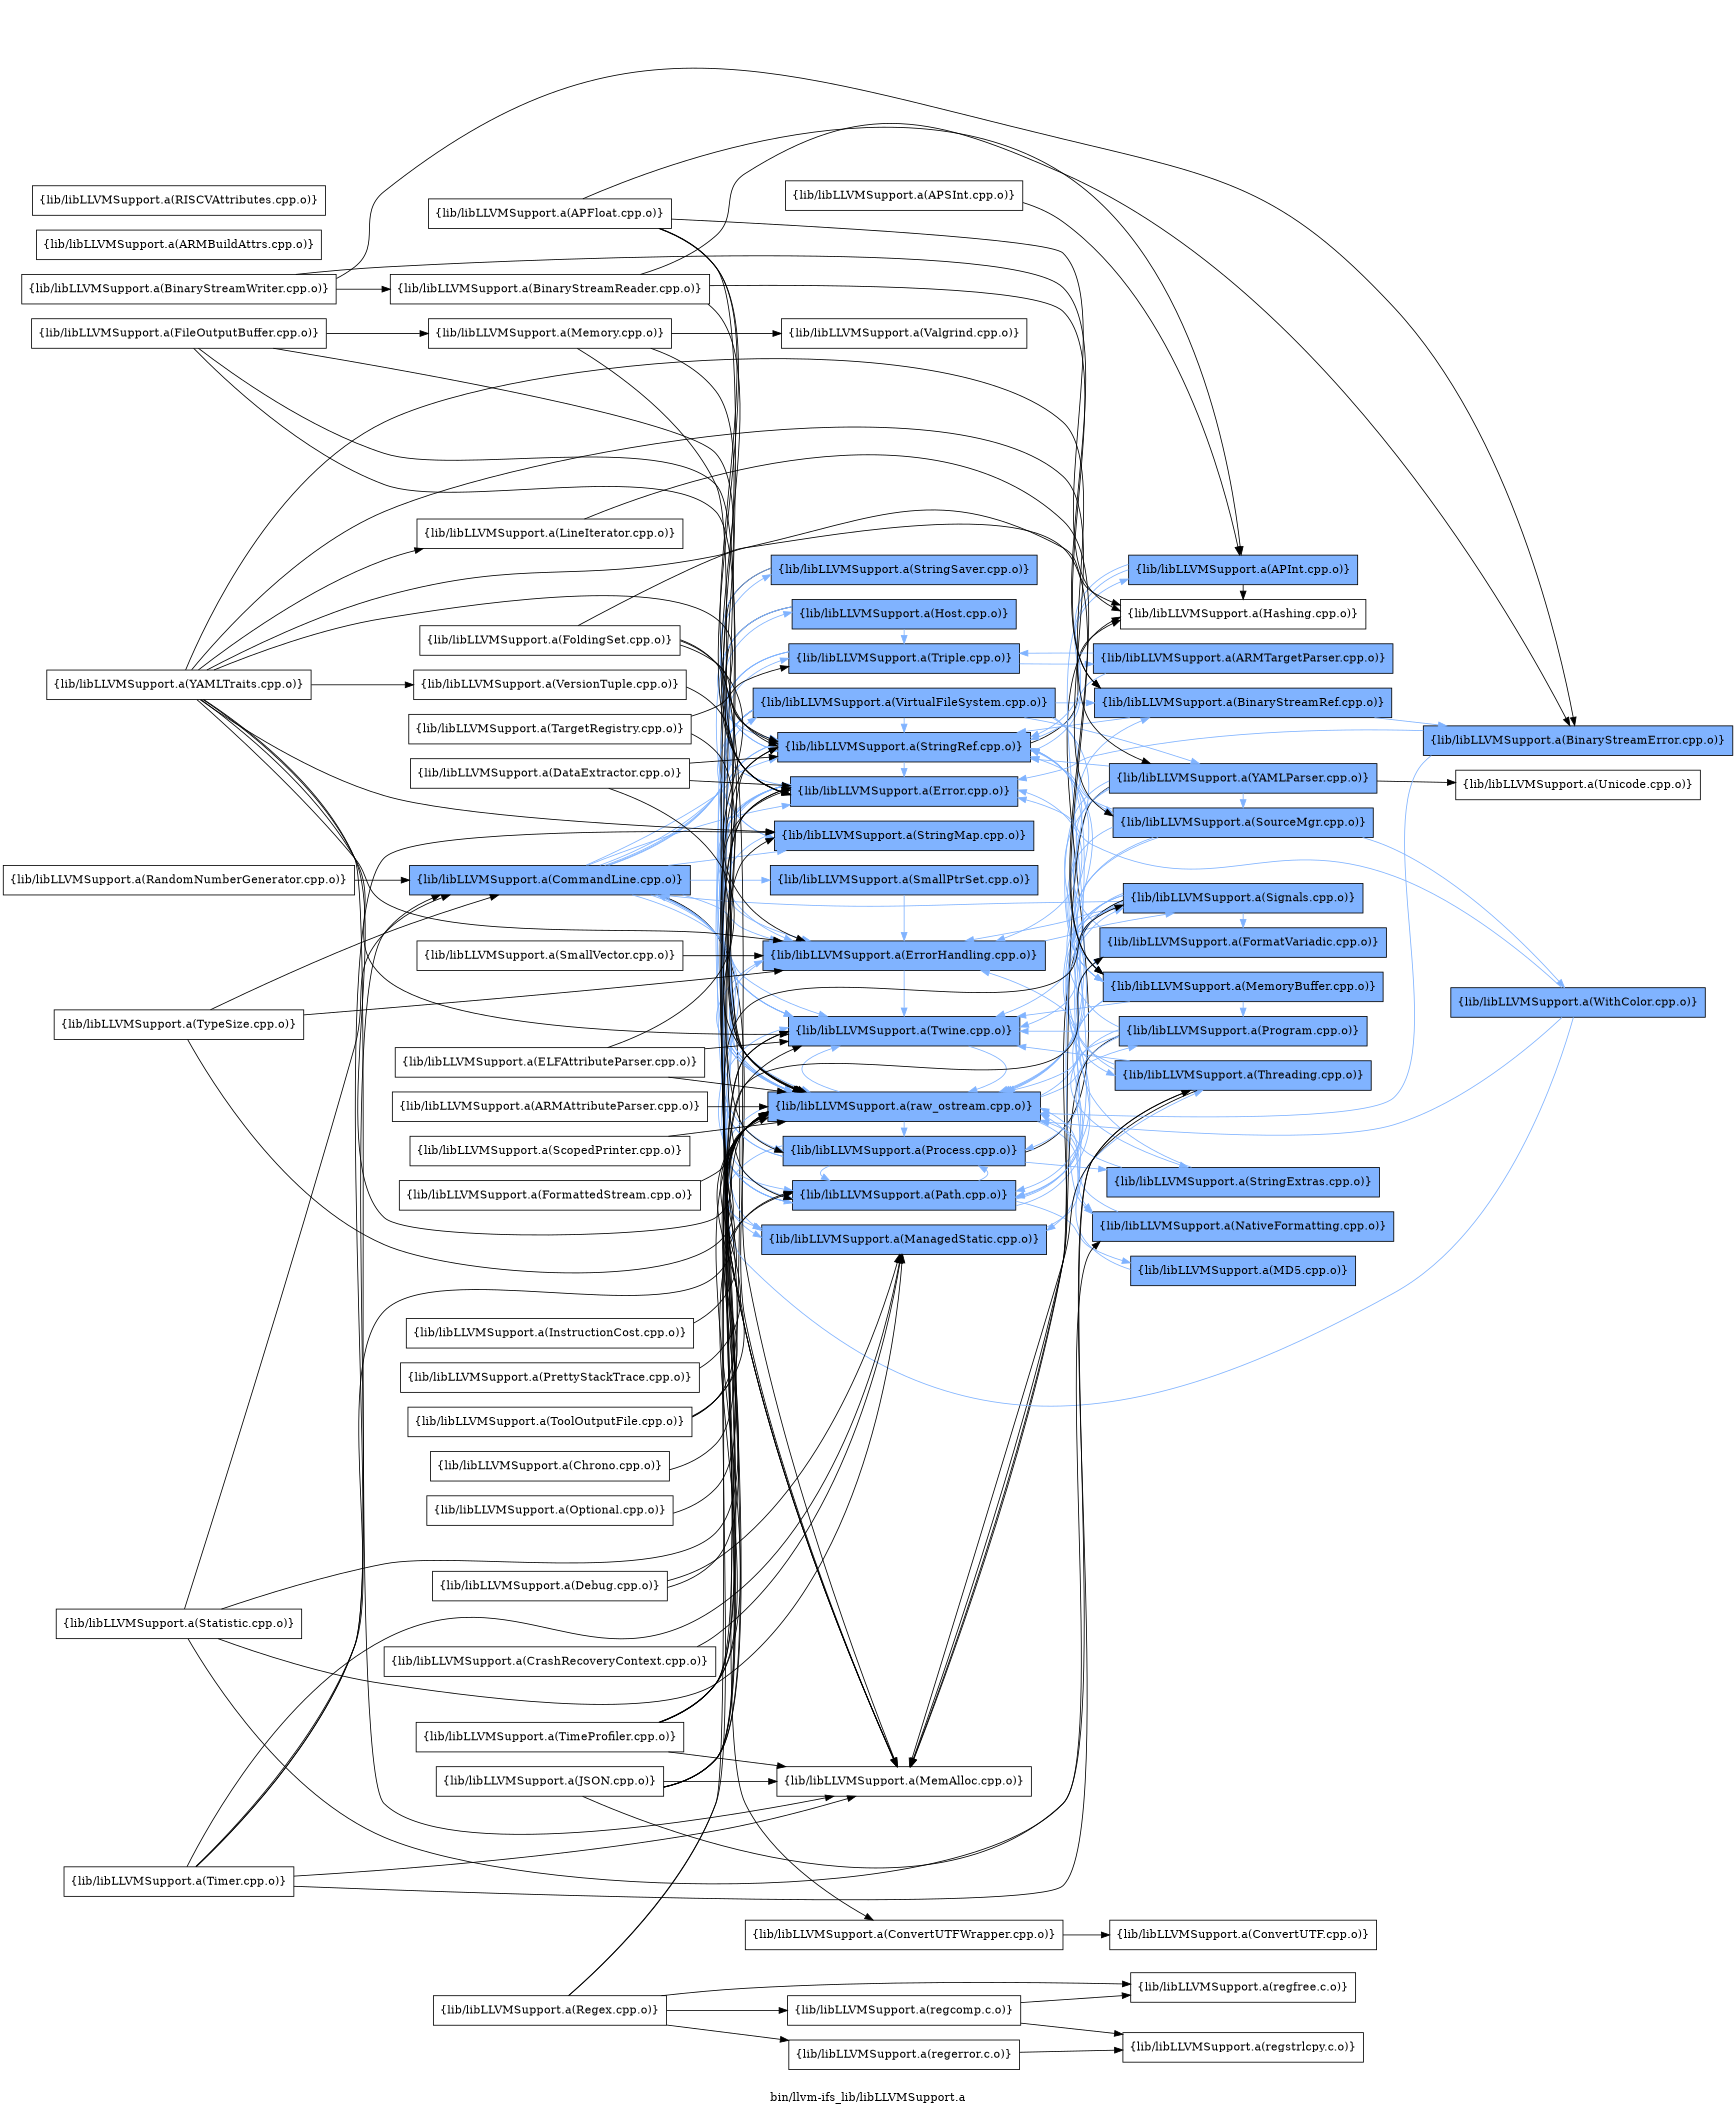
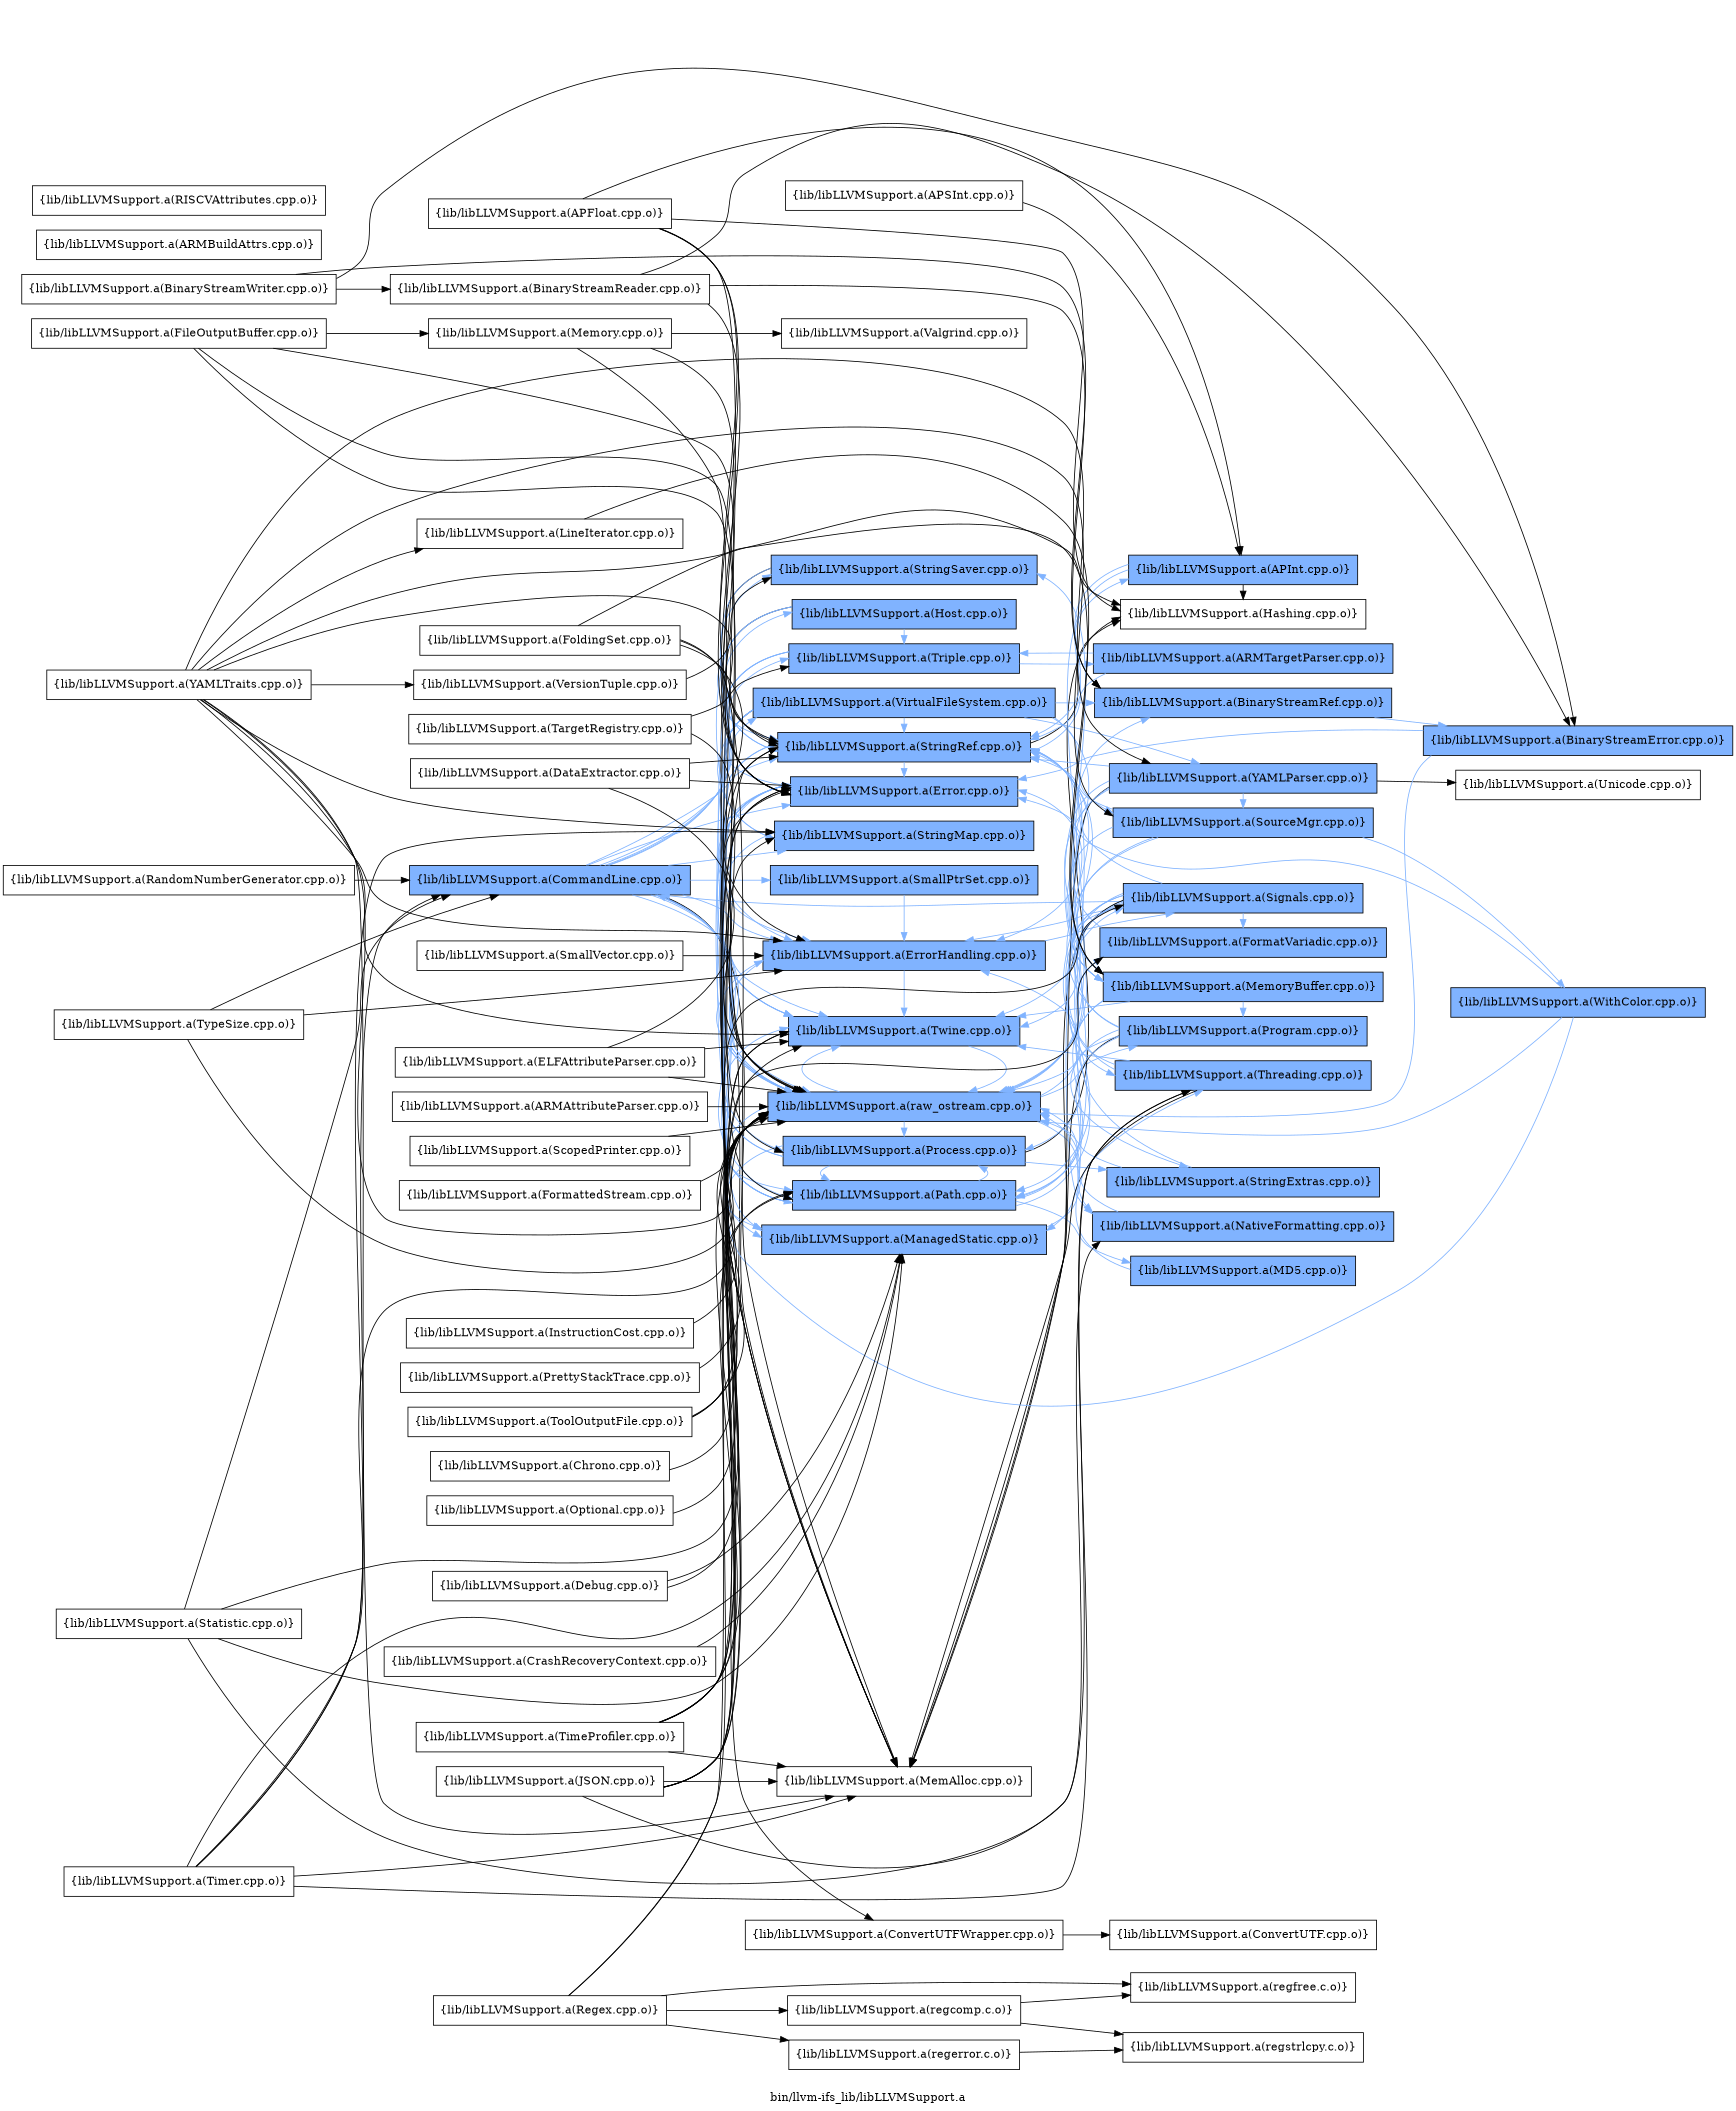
edge "{lib/libLLVMSupport.a(BinaryStreamRef.cpp.o)}" -> "{lib/libLLVMSupport.a(StringRef.cpp.o)}": now "{lib/libLLVMSupport.a(Signals.cpp.o)}" -> "{lib/libLLVMSupport.a(StringRef.cpp.o)}"
edge "{lib/libLLVMSupport.a(VersionTuple.cpp.o)}" -> "{lib/libLLVMSupport.a(raw_ostream.cpp.o)}": now "{lib/libLLVMSupport.a(VersionTuple.cpp.o)}" -> "{lib/libLLVMSupport.a(StringSaver.cpp.o)}"
edge "{lib/libLLVMSupport.a(Program.cpp.o)}" -> "{lib/libLLVMSupport.a(Twine.cpp.o)}": now "{lib/libLLVMSupport.a(Program.cpp.o)}" -> "{lib/libLLVMSupport.a(StringSaver.cpp.o)}"
